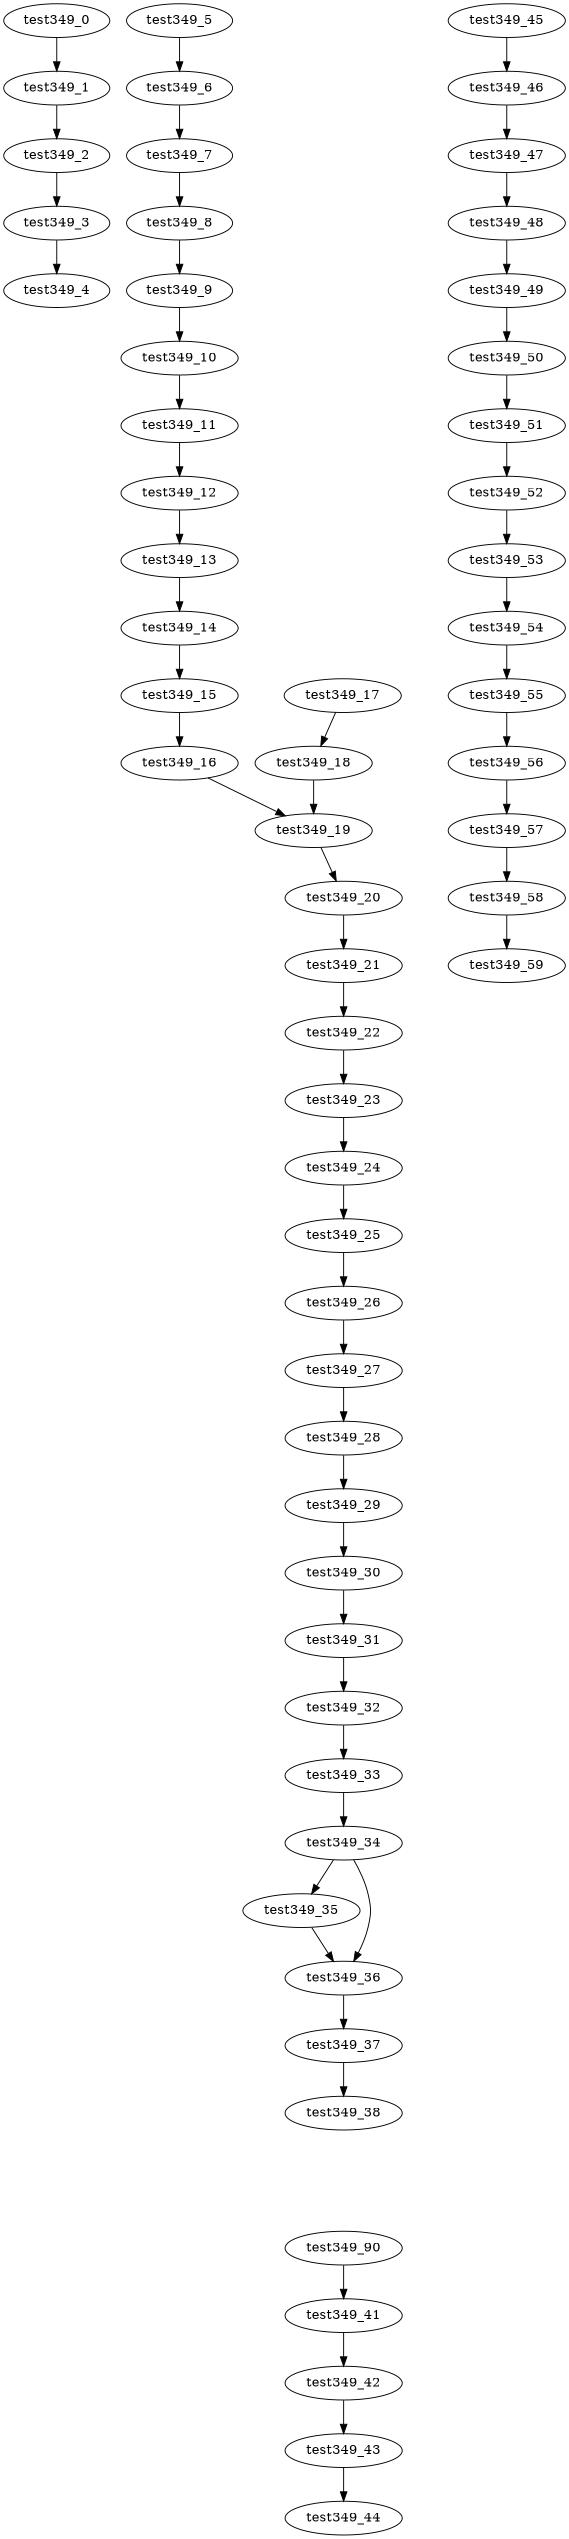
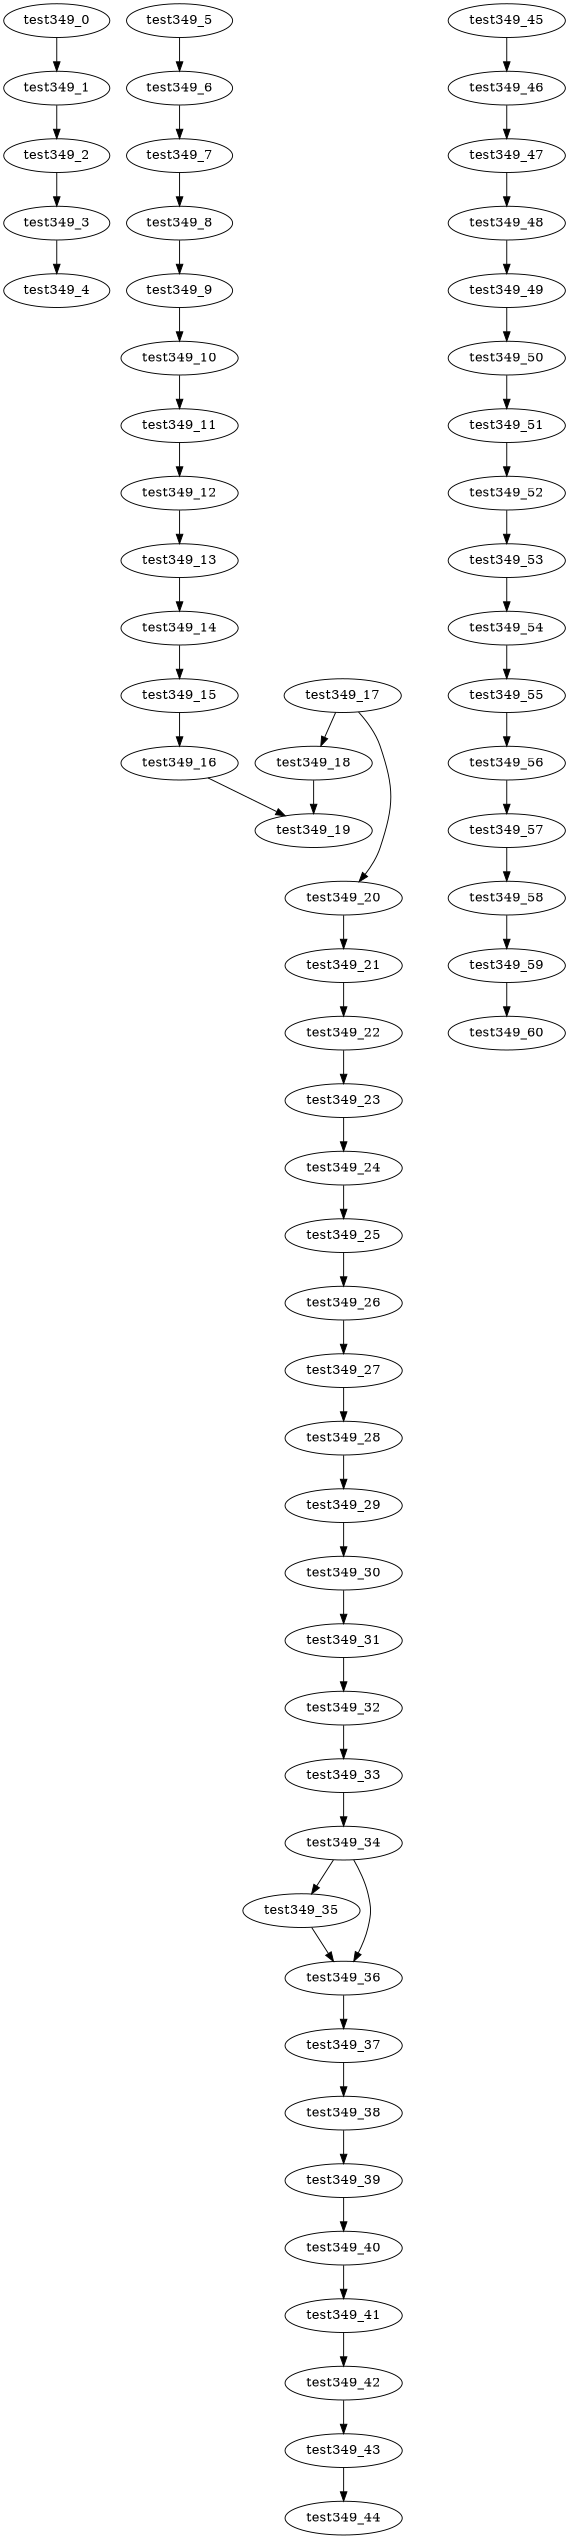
edge "test349_19" -> "test349_20": now "test349_17" -> "test349_20"
node "test349_60": added
node "test349_39": added
node "test349_90": label "test349_90" -> "test349_40"
